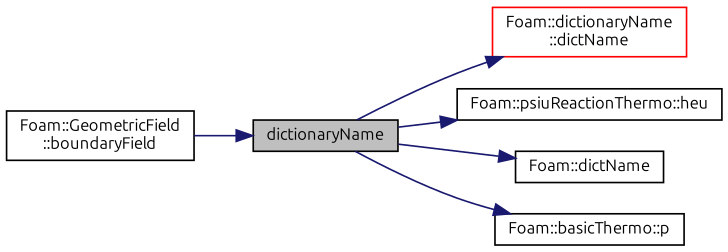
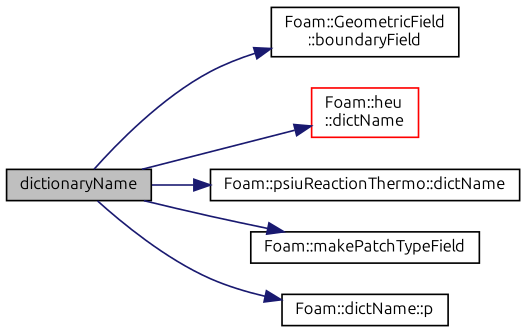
node "Foam::dictionaryName ::dictName": label "Foam::dictionaryName ::dictName" -> "Foam::heu ::dictName"
node "Foam::psiuReactionThermo::heu": label "Foam::psiuReactionThermo::heu" -> "Foam::psiuReactionThermo::dictName"
edge "Foam::GeometricField ::boundaryField" -> "dictionaryName": reversed
node "Foam::dictName": label "Foam::dictName" -> "Foam::makePatchTypeField"
node "Foam::basicThermo::p": label "Foam::basicThermo::p" -> "Foam::dictName::p"
